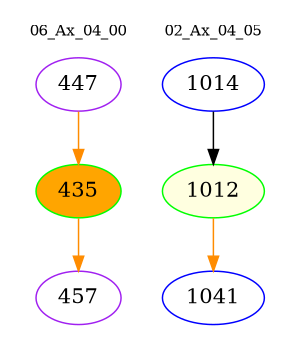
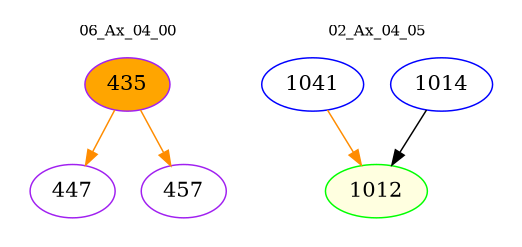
edge "447" -> "435": reversed
node "435": color green -> purple
edge "1012" -> "1041": reversed
